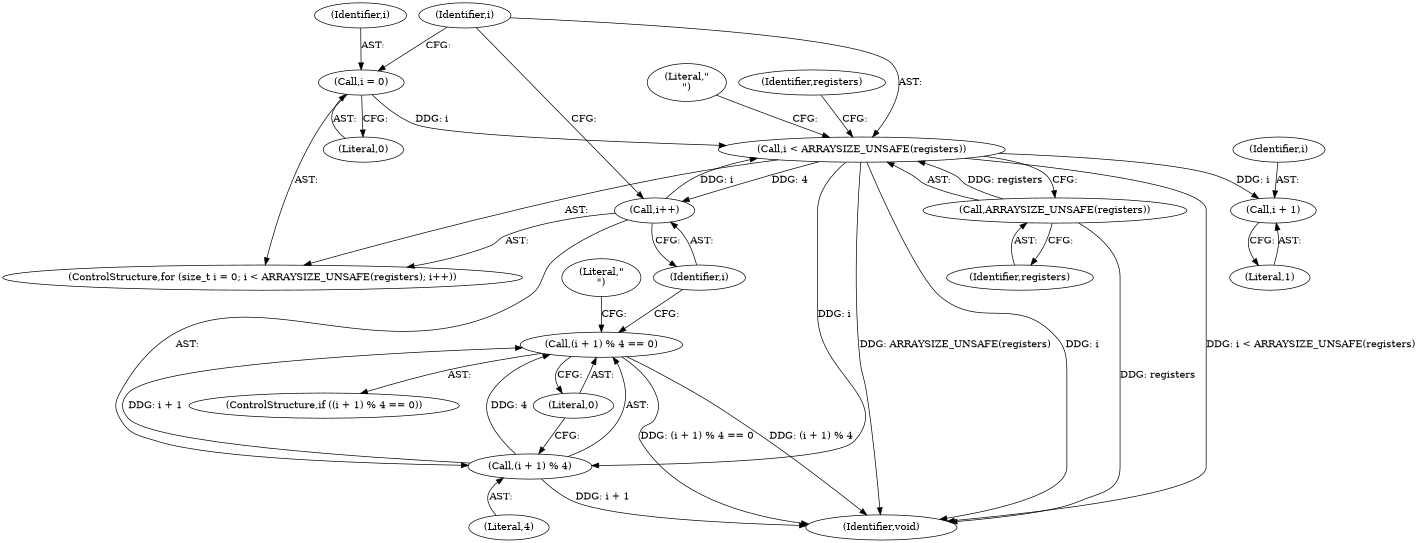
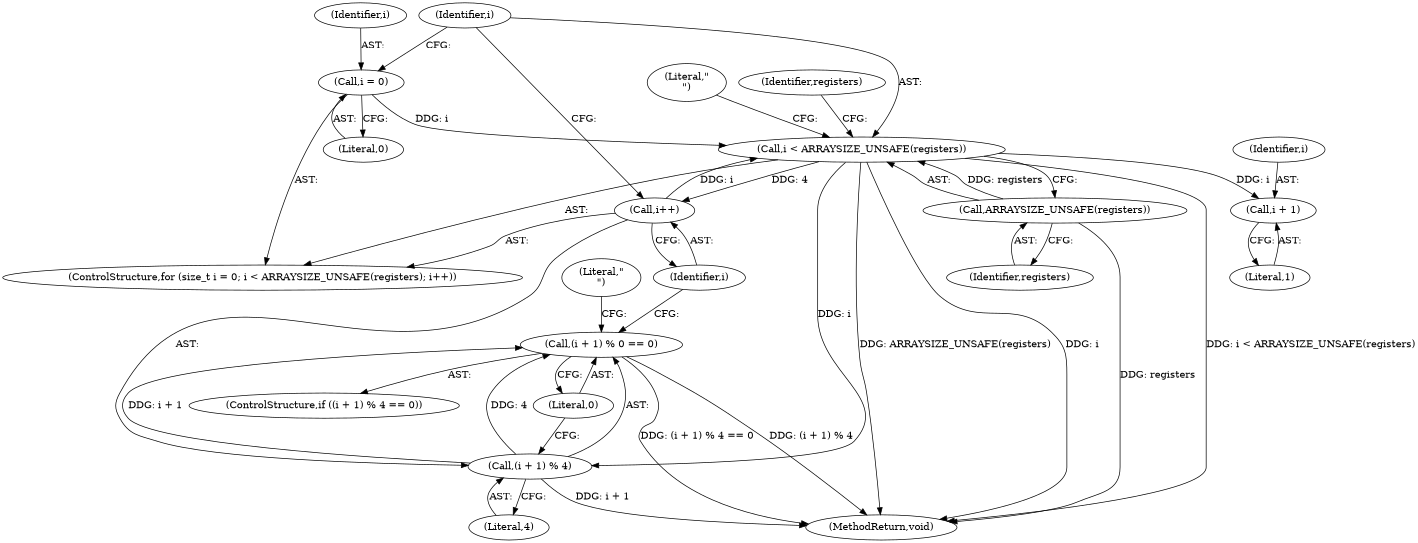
node "(Call,(i + 1) % 4 == 0)": label "(Call,(i + 1) % 4 == 0)" -> "(Call,(i + 1) % 0 == 0)"
edge "(Call,(i + 1) % 4)" -> "(Literal,4)": added, label "CFG:"
node "(Identifier,void)": label "(Identifier,void)" -> "(MethodReturn,void)"
